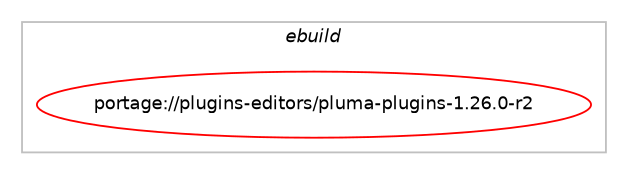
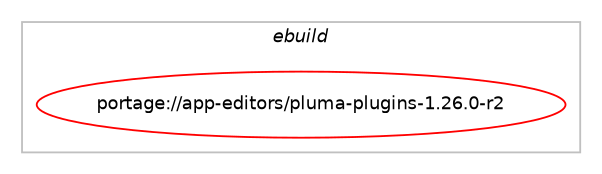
node "portage://plugins-editors/pluma-plugins-1.26.0-r2": label "portage://plugins-editors/pluma-plugins-1.26.0-r2" -> "portage://app-editors/pluma-plugins-1.26.0-r2"
